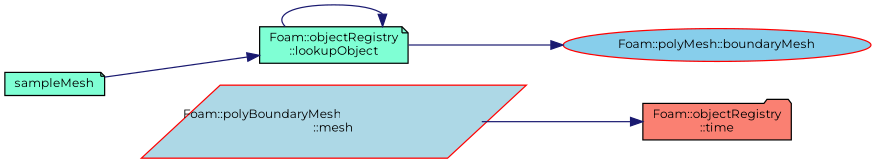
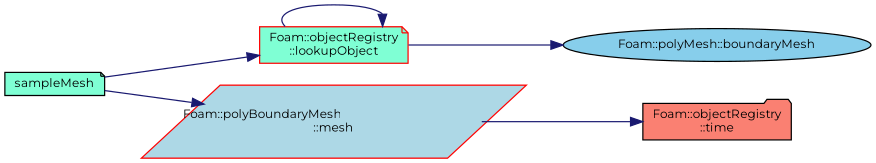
node "Foam::objectRegistry ::lookupObject": color black -> red
node "Foam::polyMesh::boundaryMesh": color red -> black
edge "sampleMesh" -> "Foam::polyBoundaryMesh ::mesh": added
